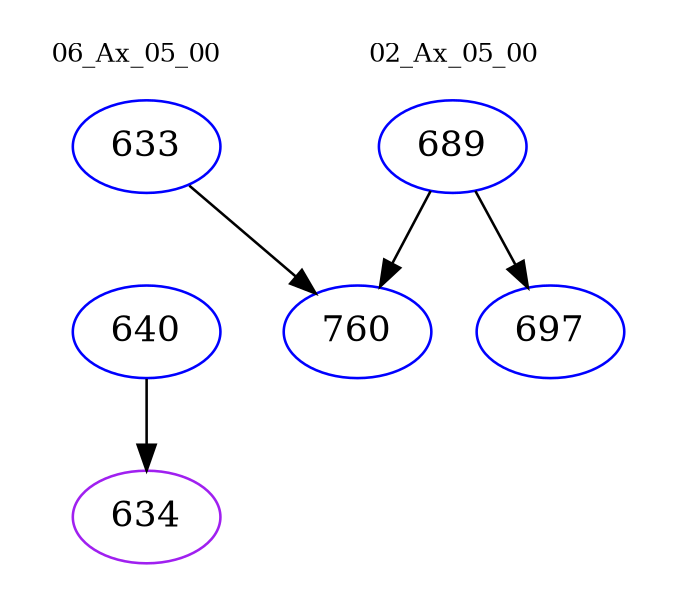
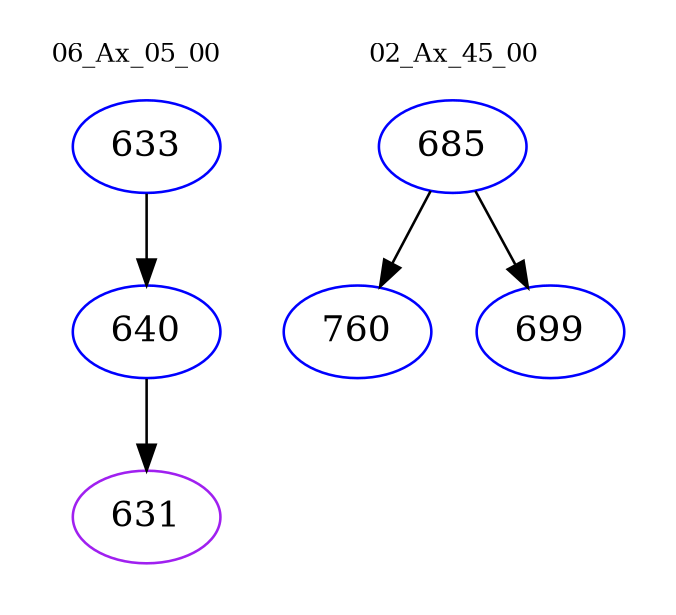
cluster "02_Ax_05_00": label "02_Ax_05_00" -> "02_Ax_45_00"
node "689": label "689" -> "685"
edge "633" -> "760": now "633" -> "640"
node "697": label "697" -> "699"
node "634": label "634" -> "631"
